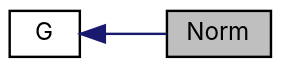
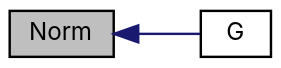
edge "Norm" -> "G": reversed
